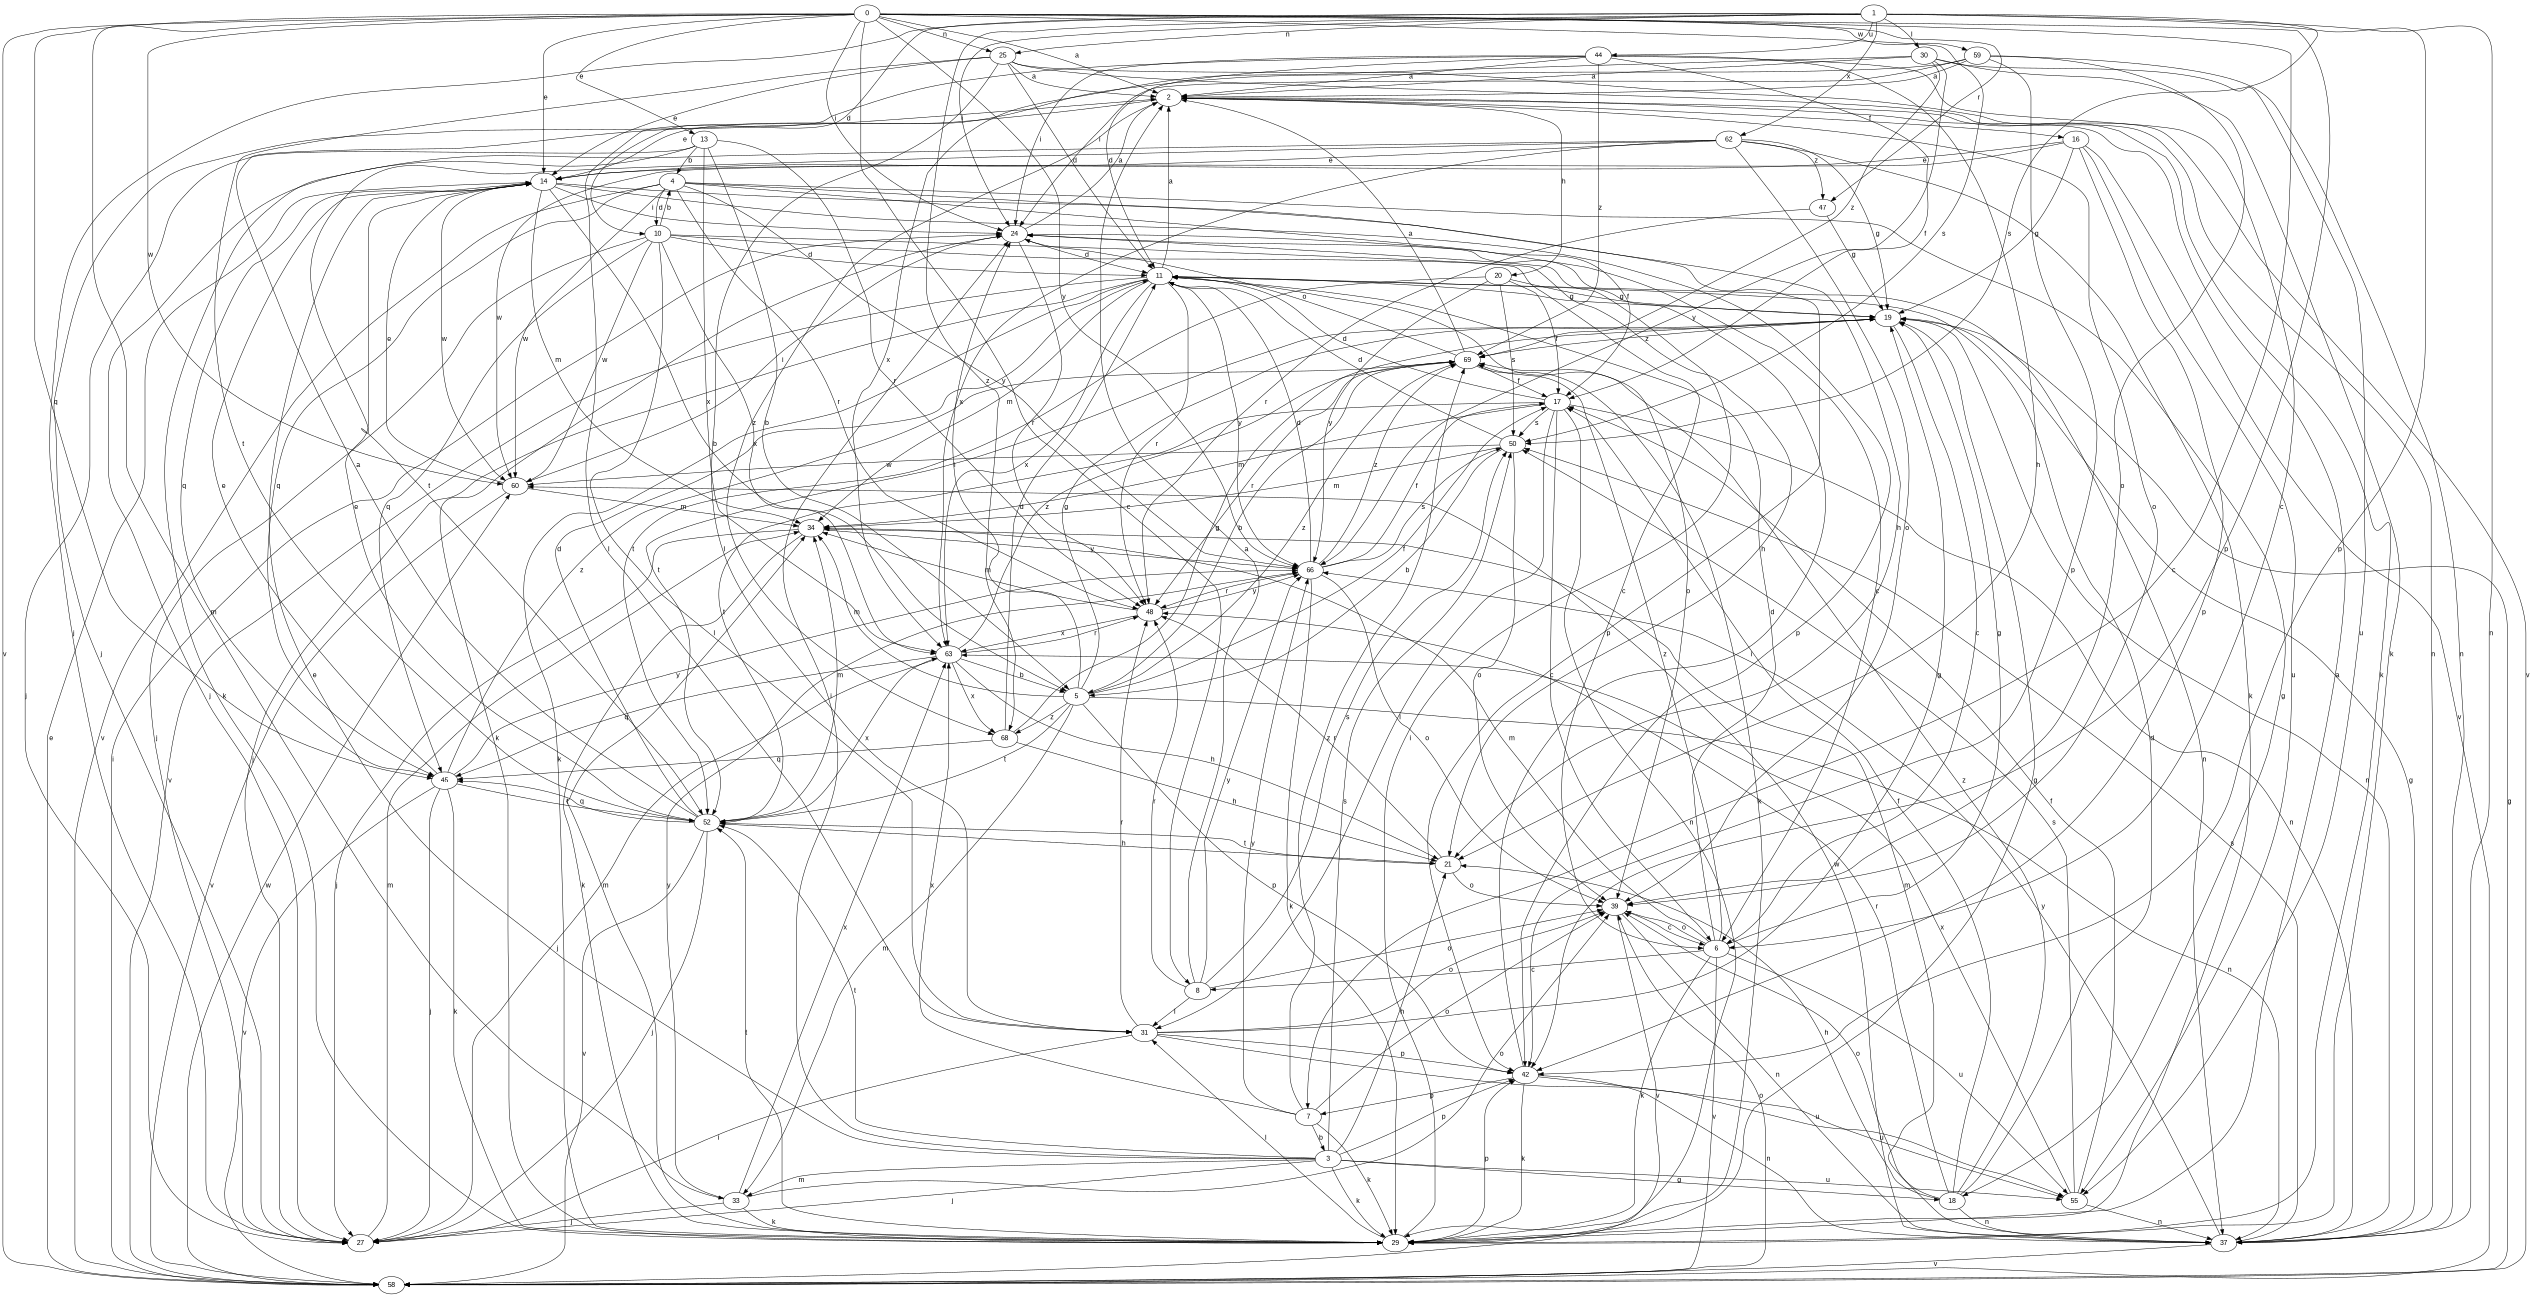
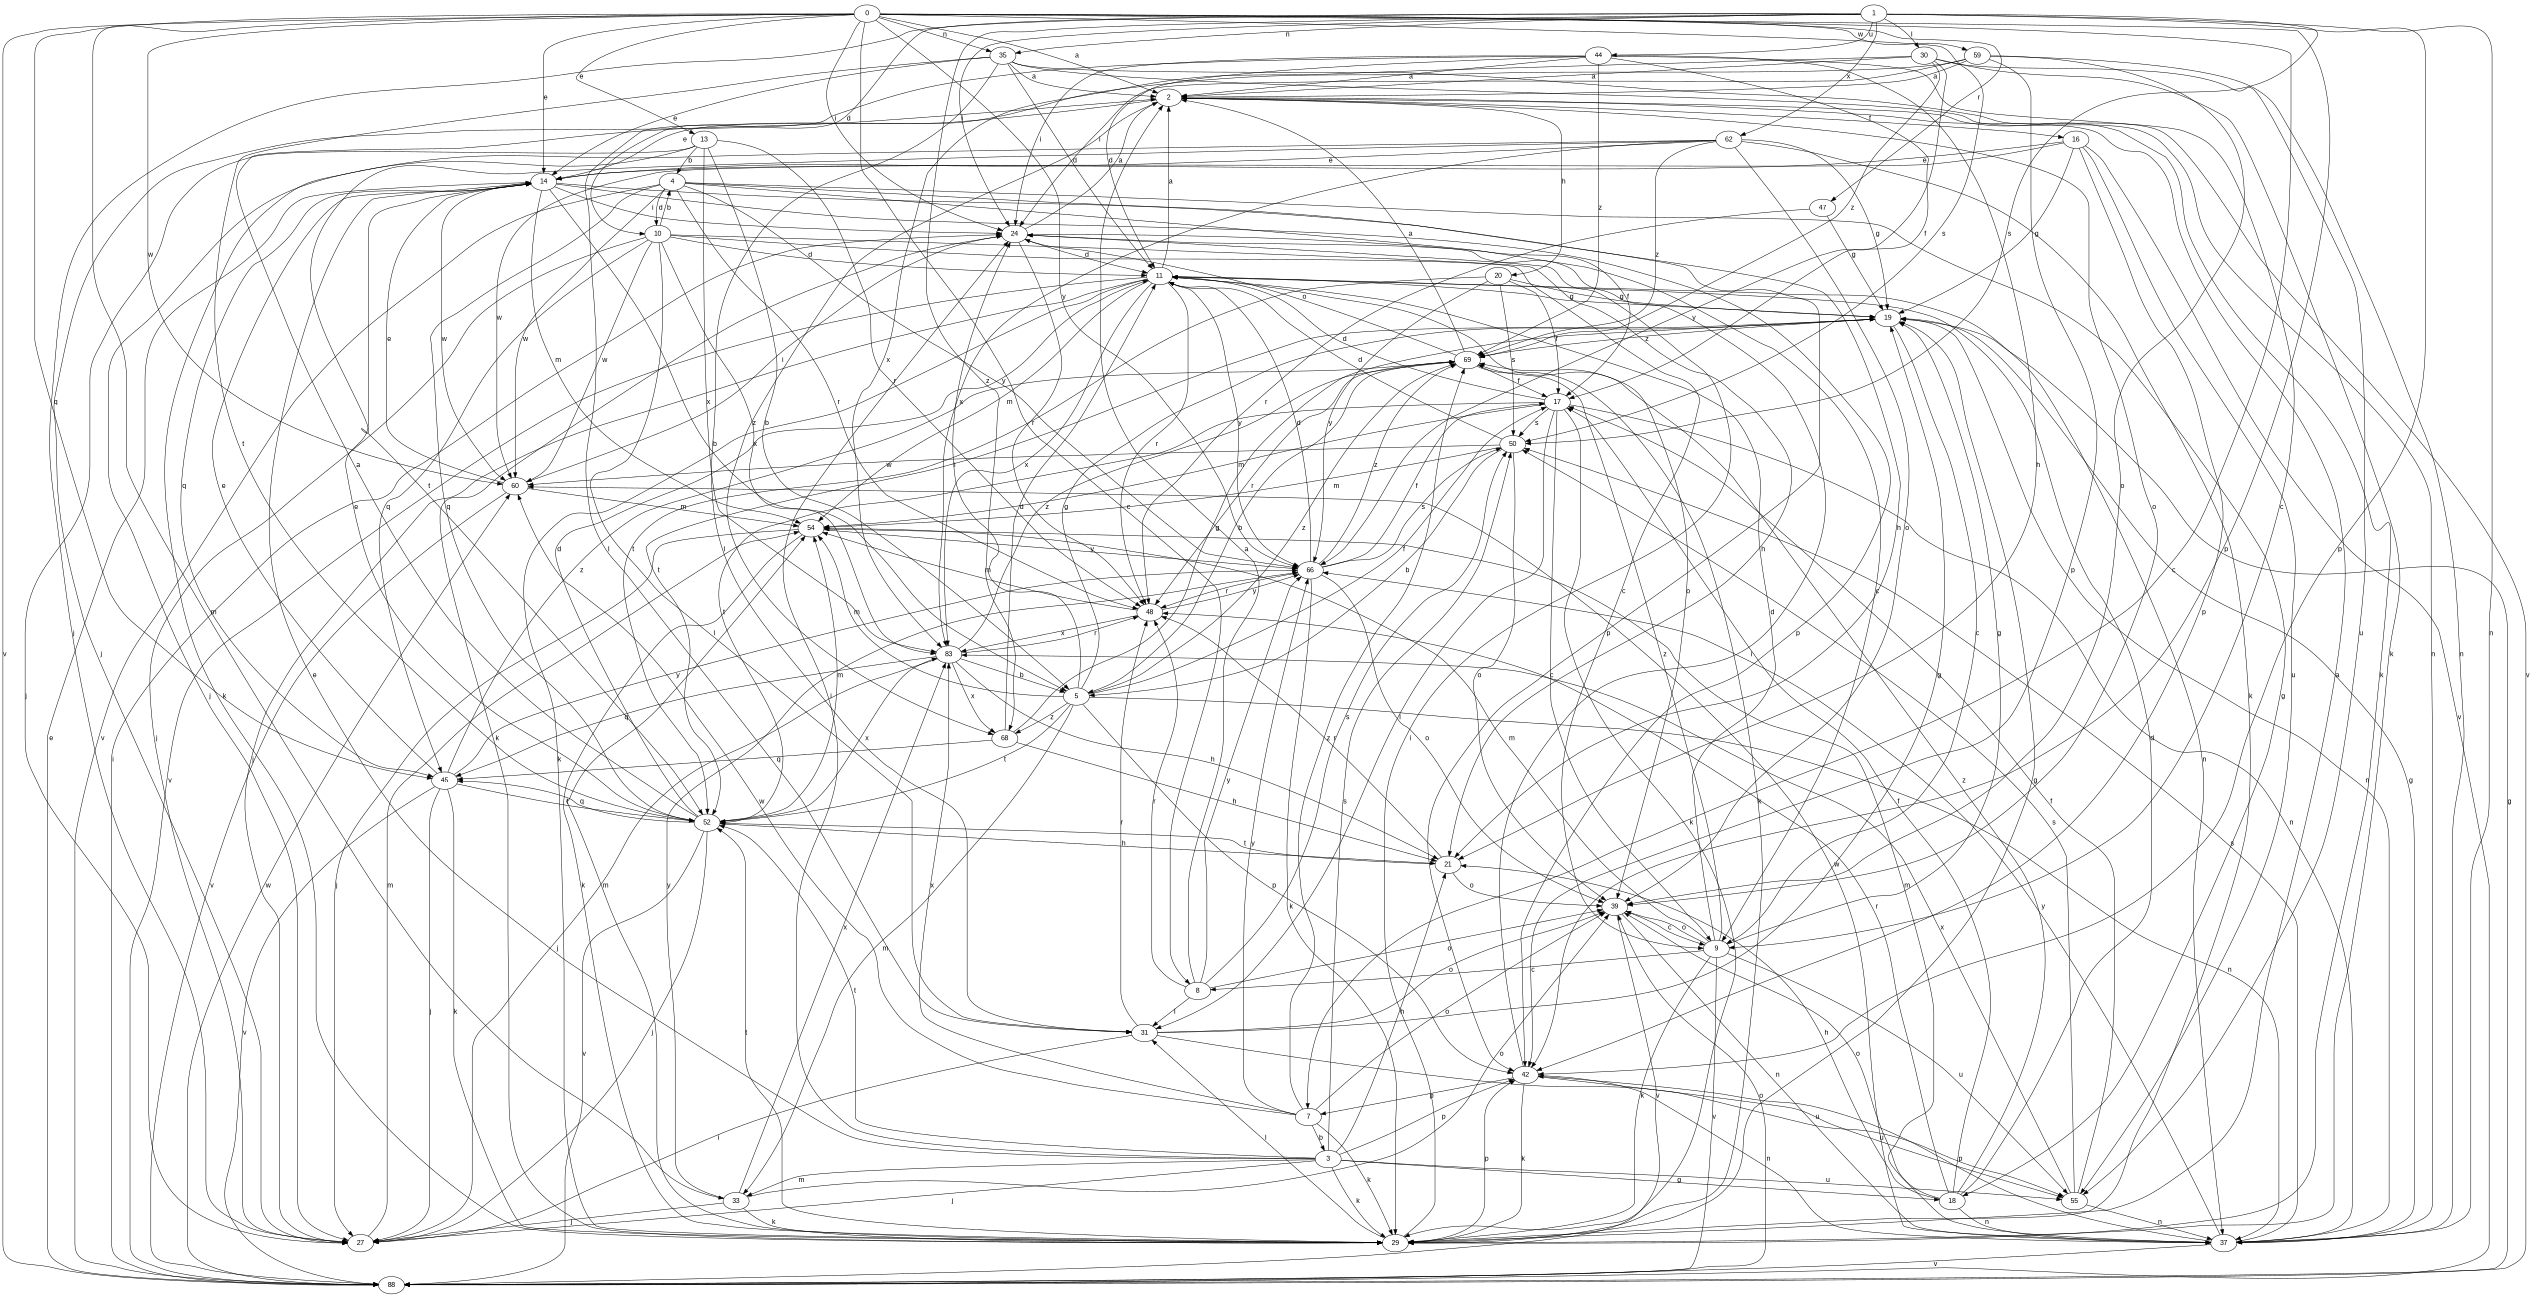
node "25": label "25" -> "35"
edge "62" -> "47": now "62" -> "69"
edge "4" -> "45": now "4" -> "52"
node "34": label "34" -> "54"
node "63": label "63" -> "83"
edge "17" -> "29": label "n" -> "k"
edge "7" -> "60": added, label "w"
node "6": label "6" -> "9"
edge "31" -> "42": now "37" -> "42"
node "58": label "58" -> "88"
